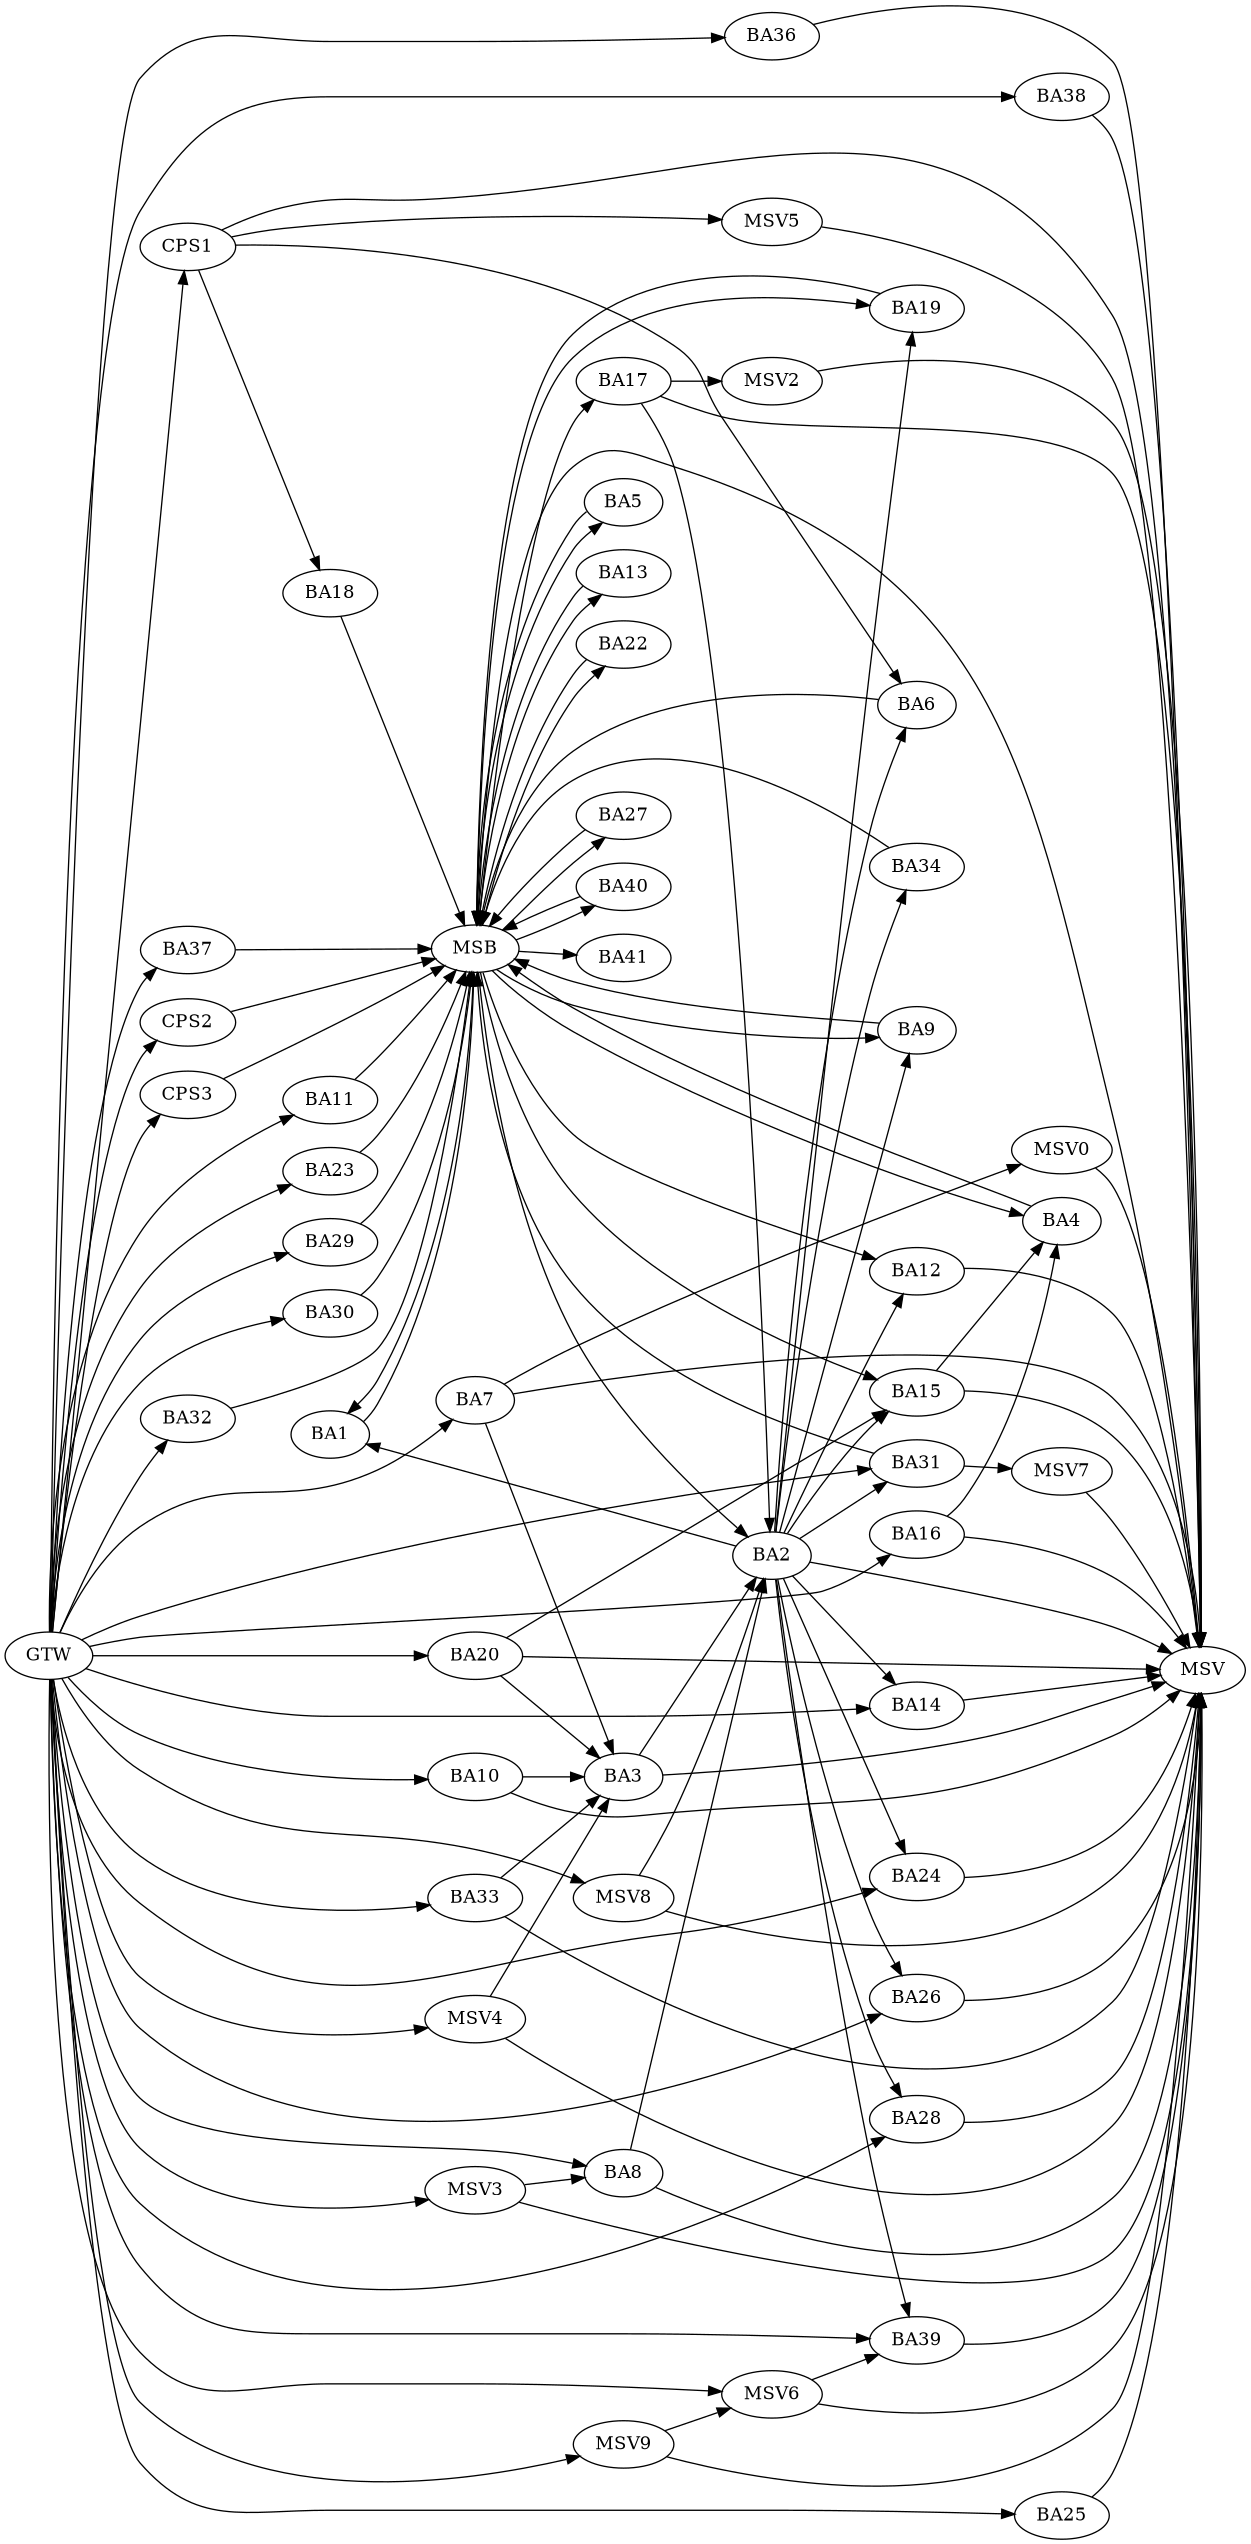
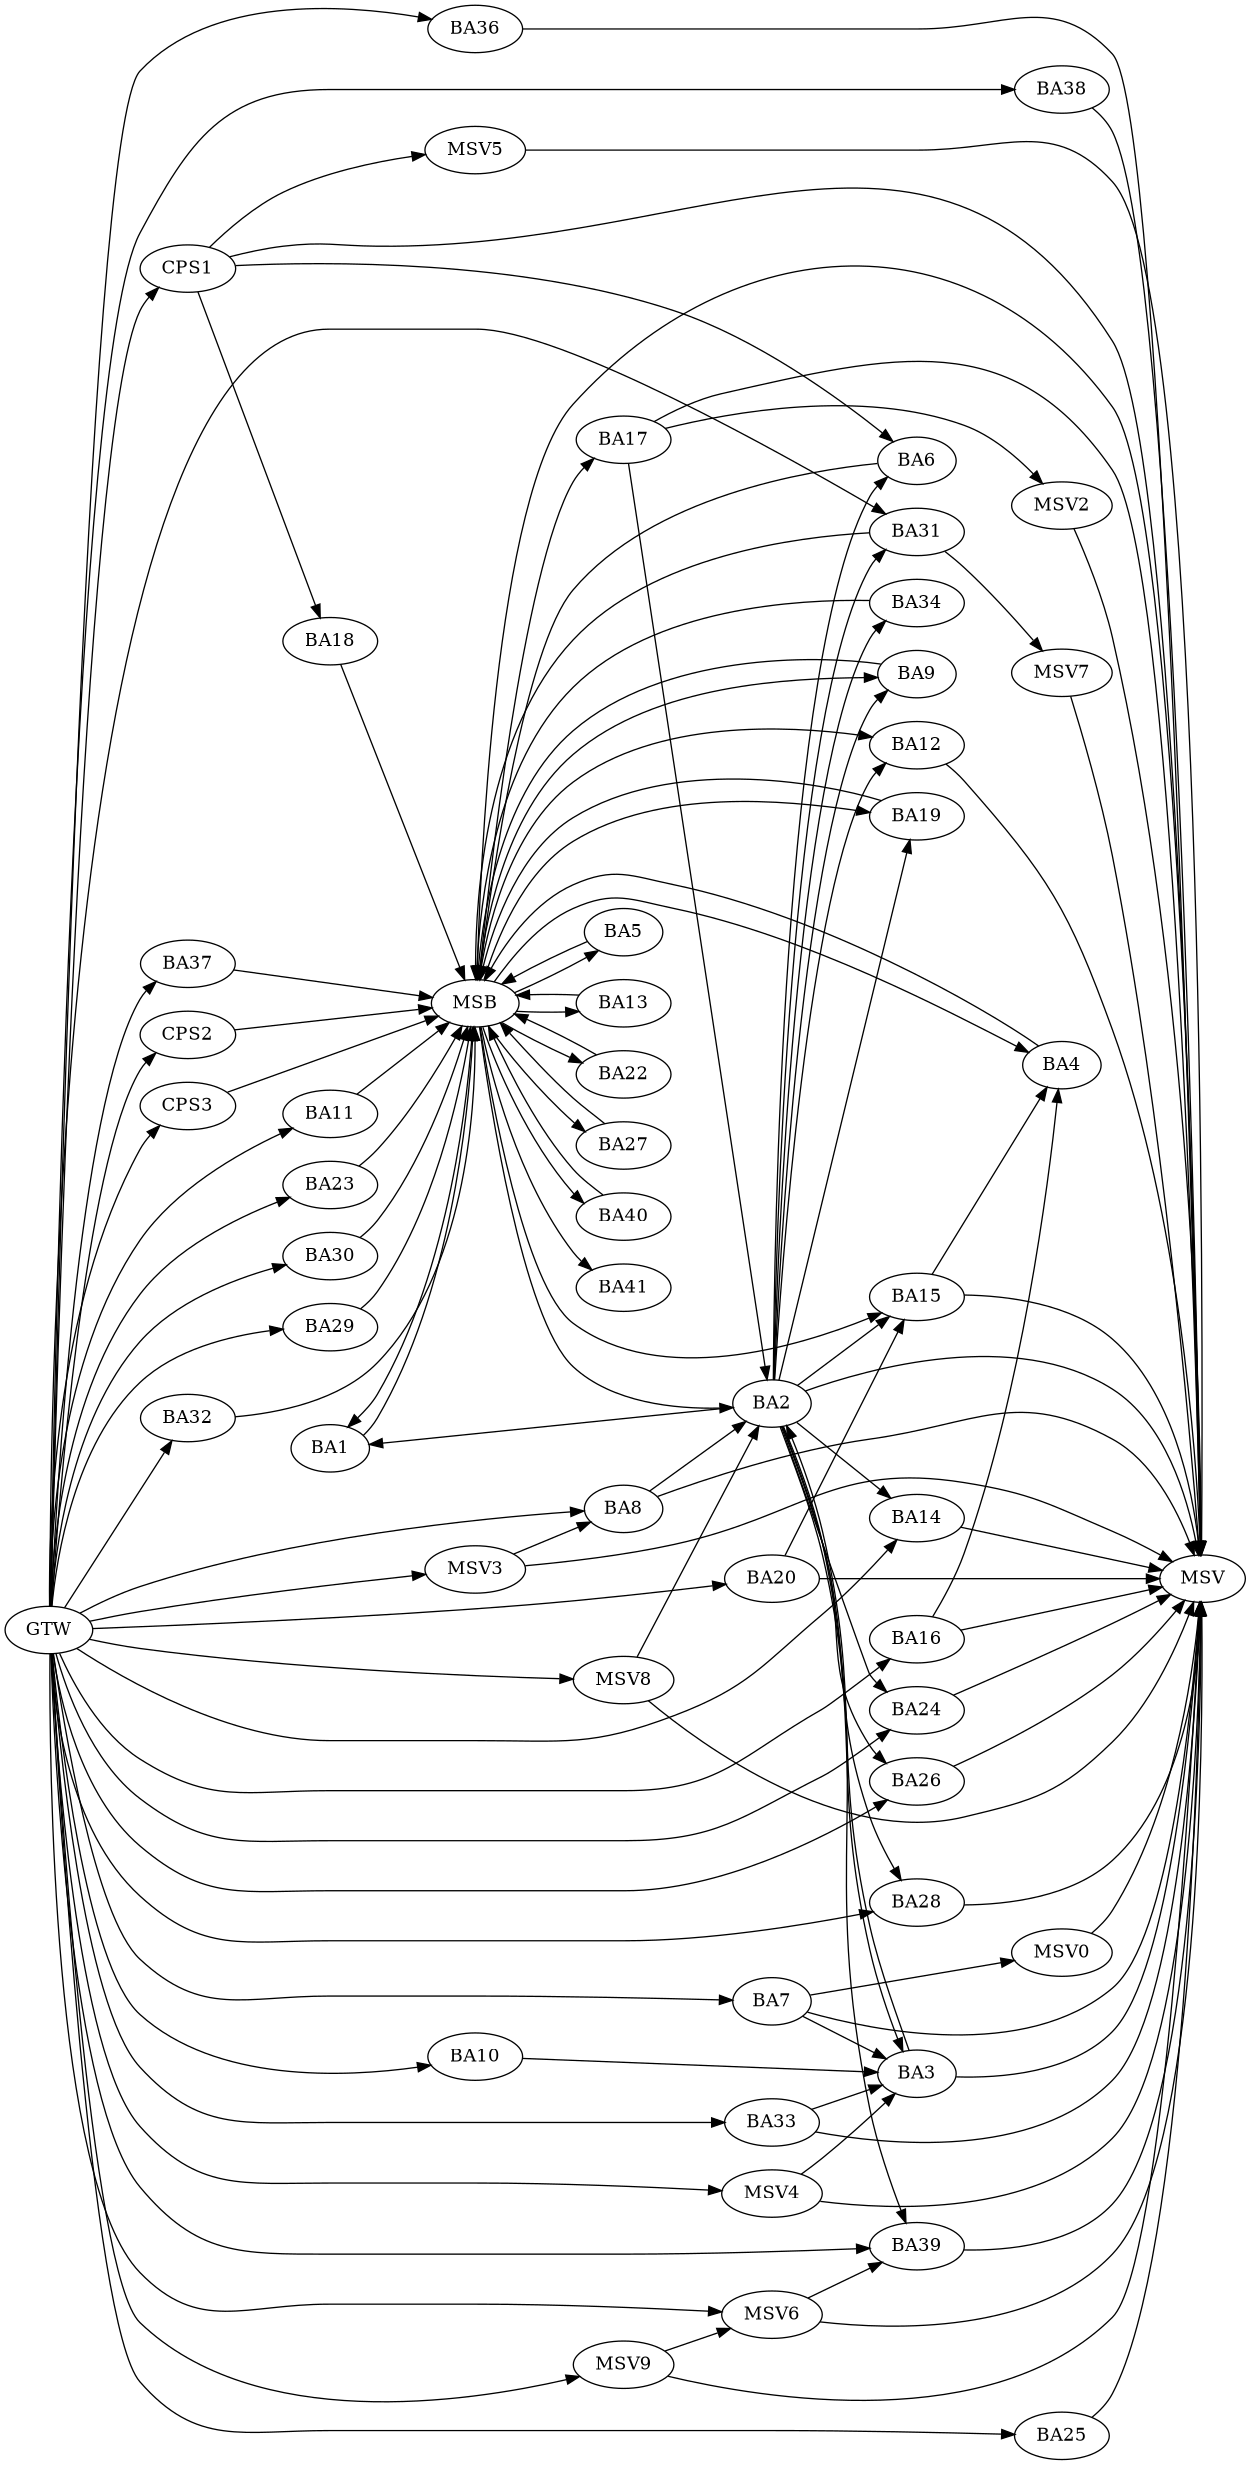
edge "BA20" -> "BA3": now "BA2" -> "BA3"
edge "BA10" -> "MSV": removed
